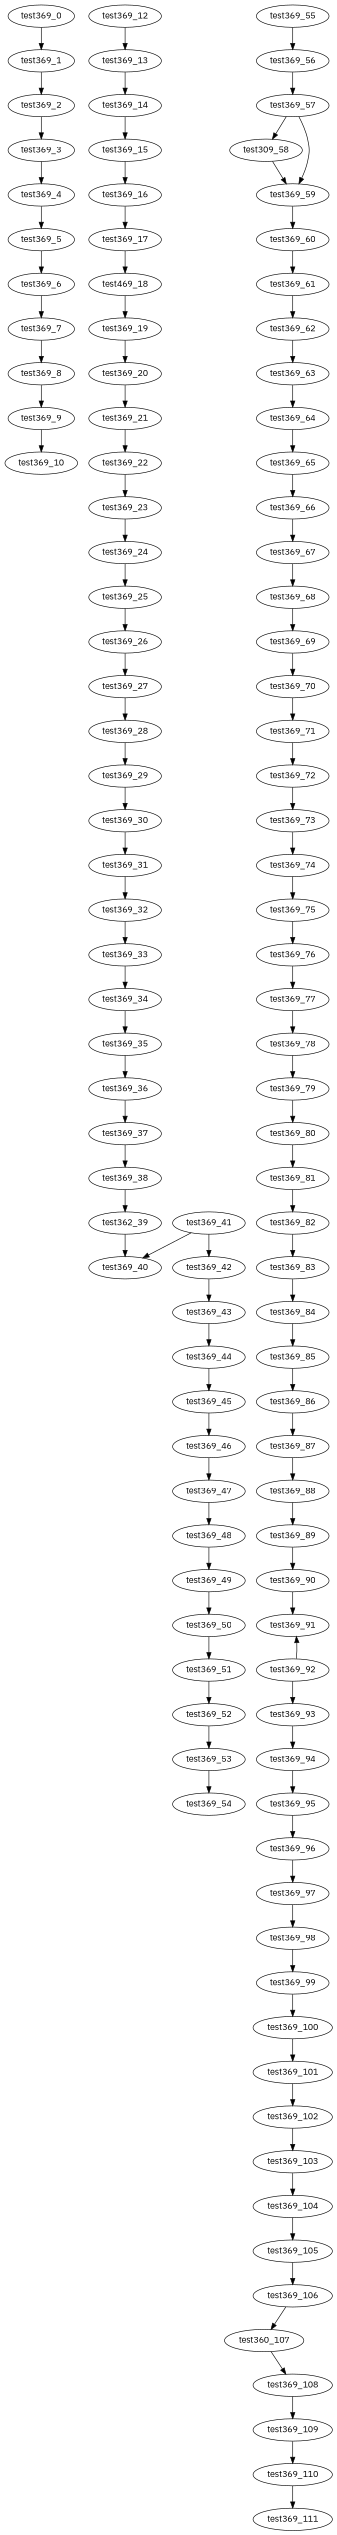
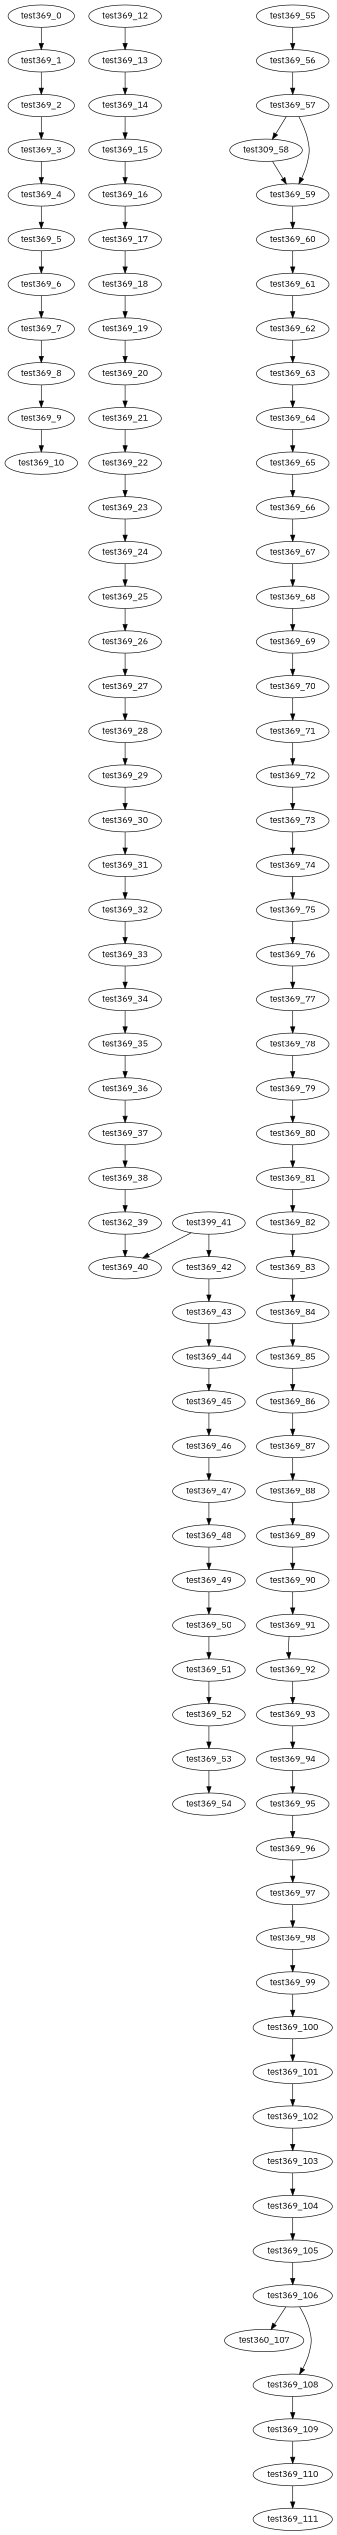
node "test469_18": label "test469_18" -> "test369_18"
node "test369_41": label "test369_41" -> "test399_41"
edge "test369_92" -> "test369_91": reversed
edge "test360_107" -> "test369_108": now "test369_106" -> "test369_108"
